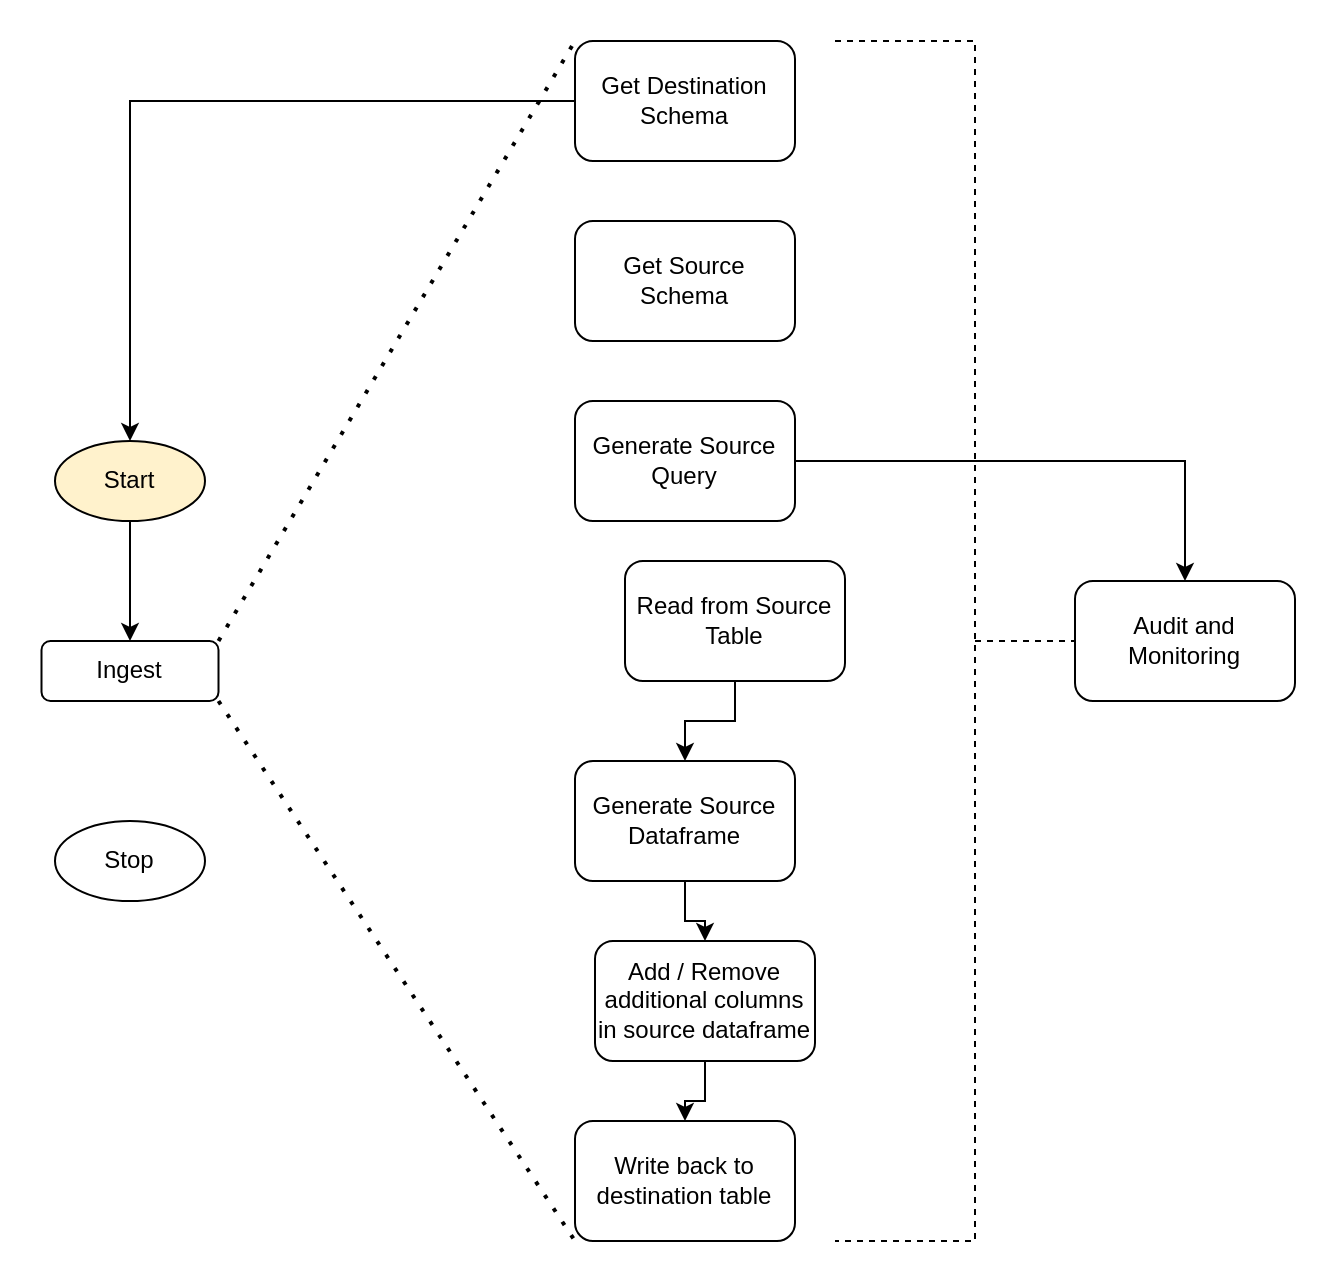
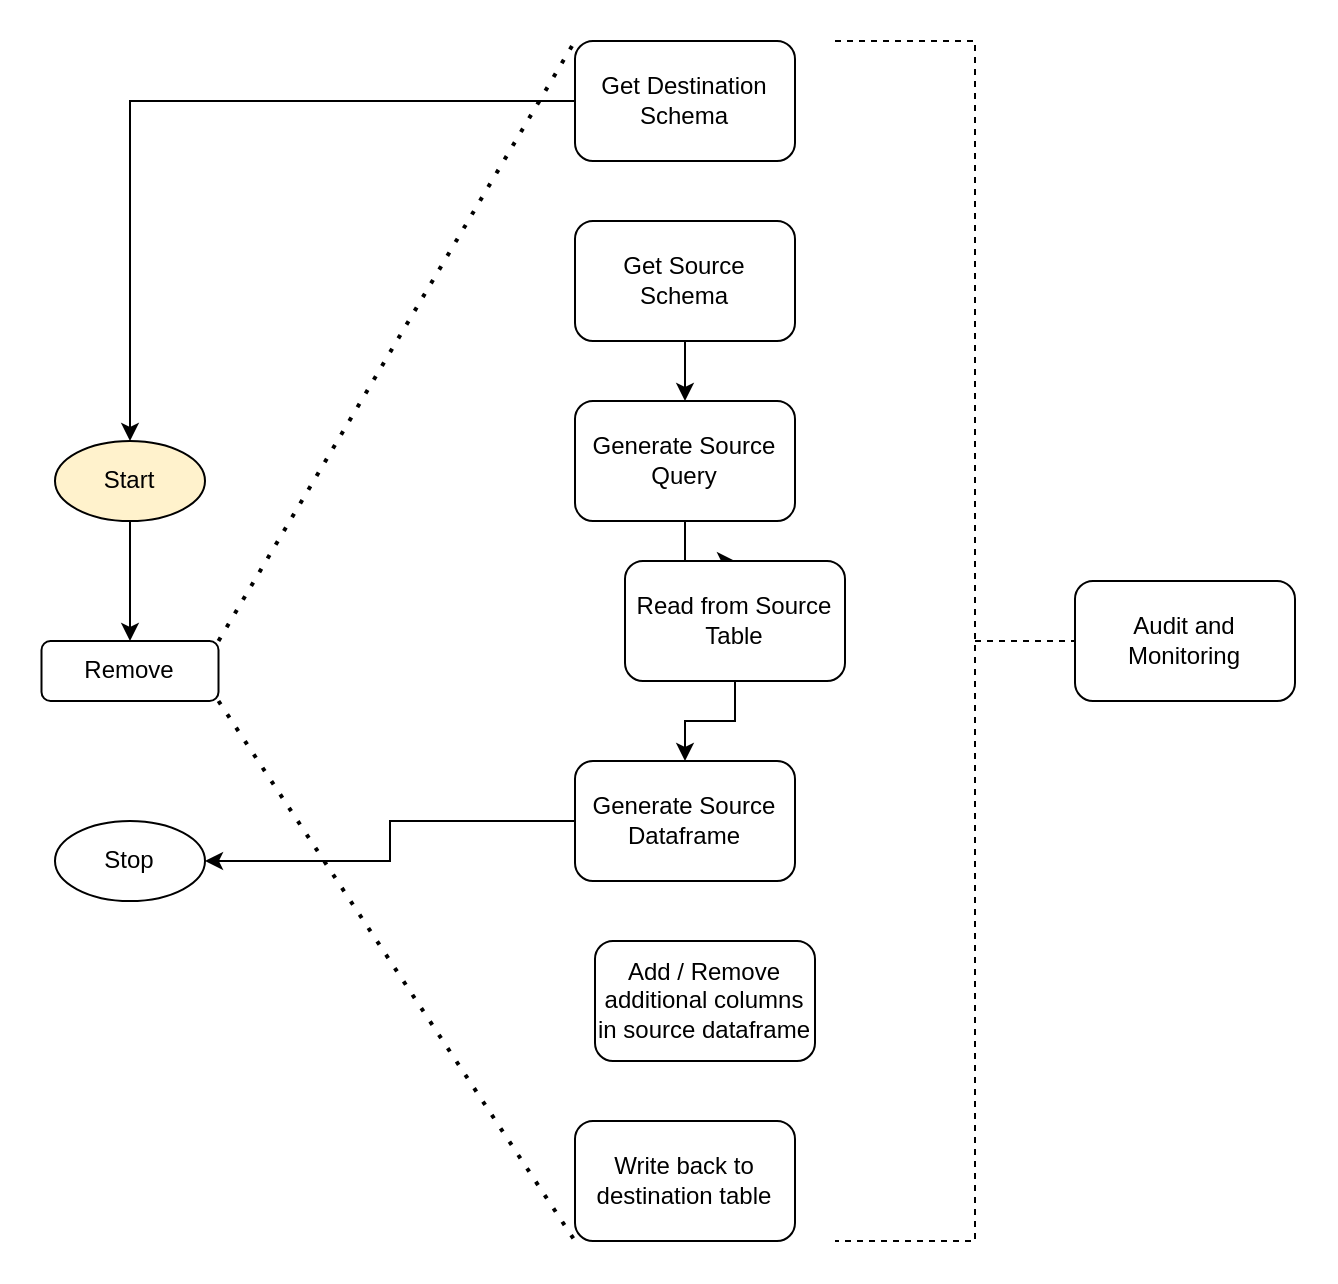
edge "Get Source Schema" -> "Generate Source Query": added
edge "Generate Source Query" -> "Audit and Monitoring": now "Generate Source Query" -> "Read from Source Table"
node "Ingest": label "Ingest" -> "Remove"
edge "Generate Source Dataframe" -> "Add / Remove additional columns in source dataframe": now "Generate Source Dataframe" -> "Stop"
edge "Add / Remove additional columns in source dataframe" -> "Write back to destination table": removed
